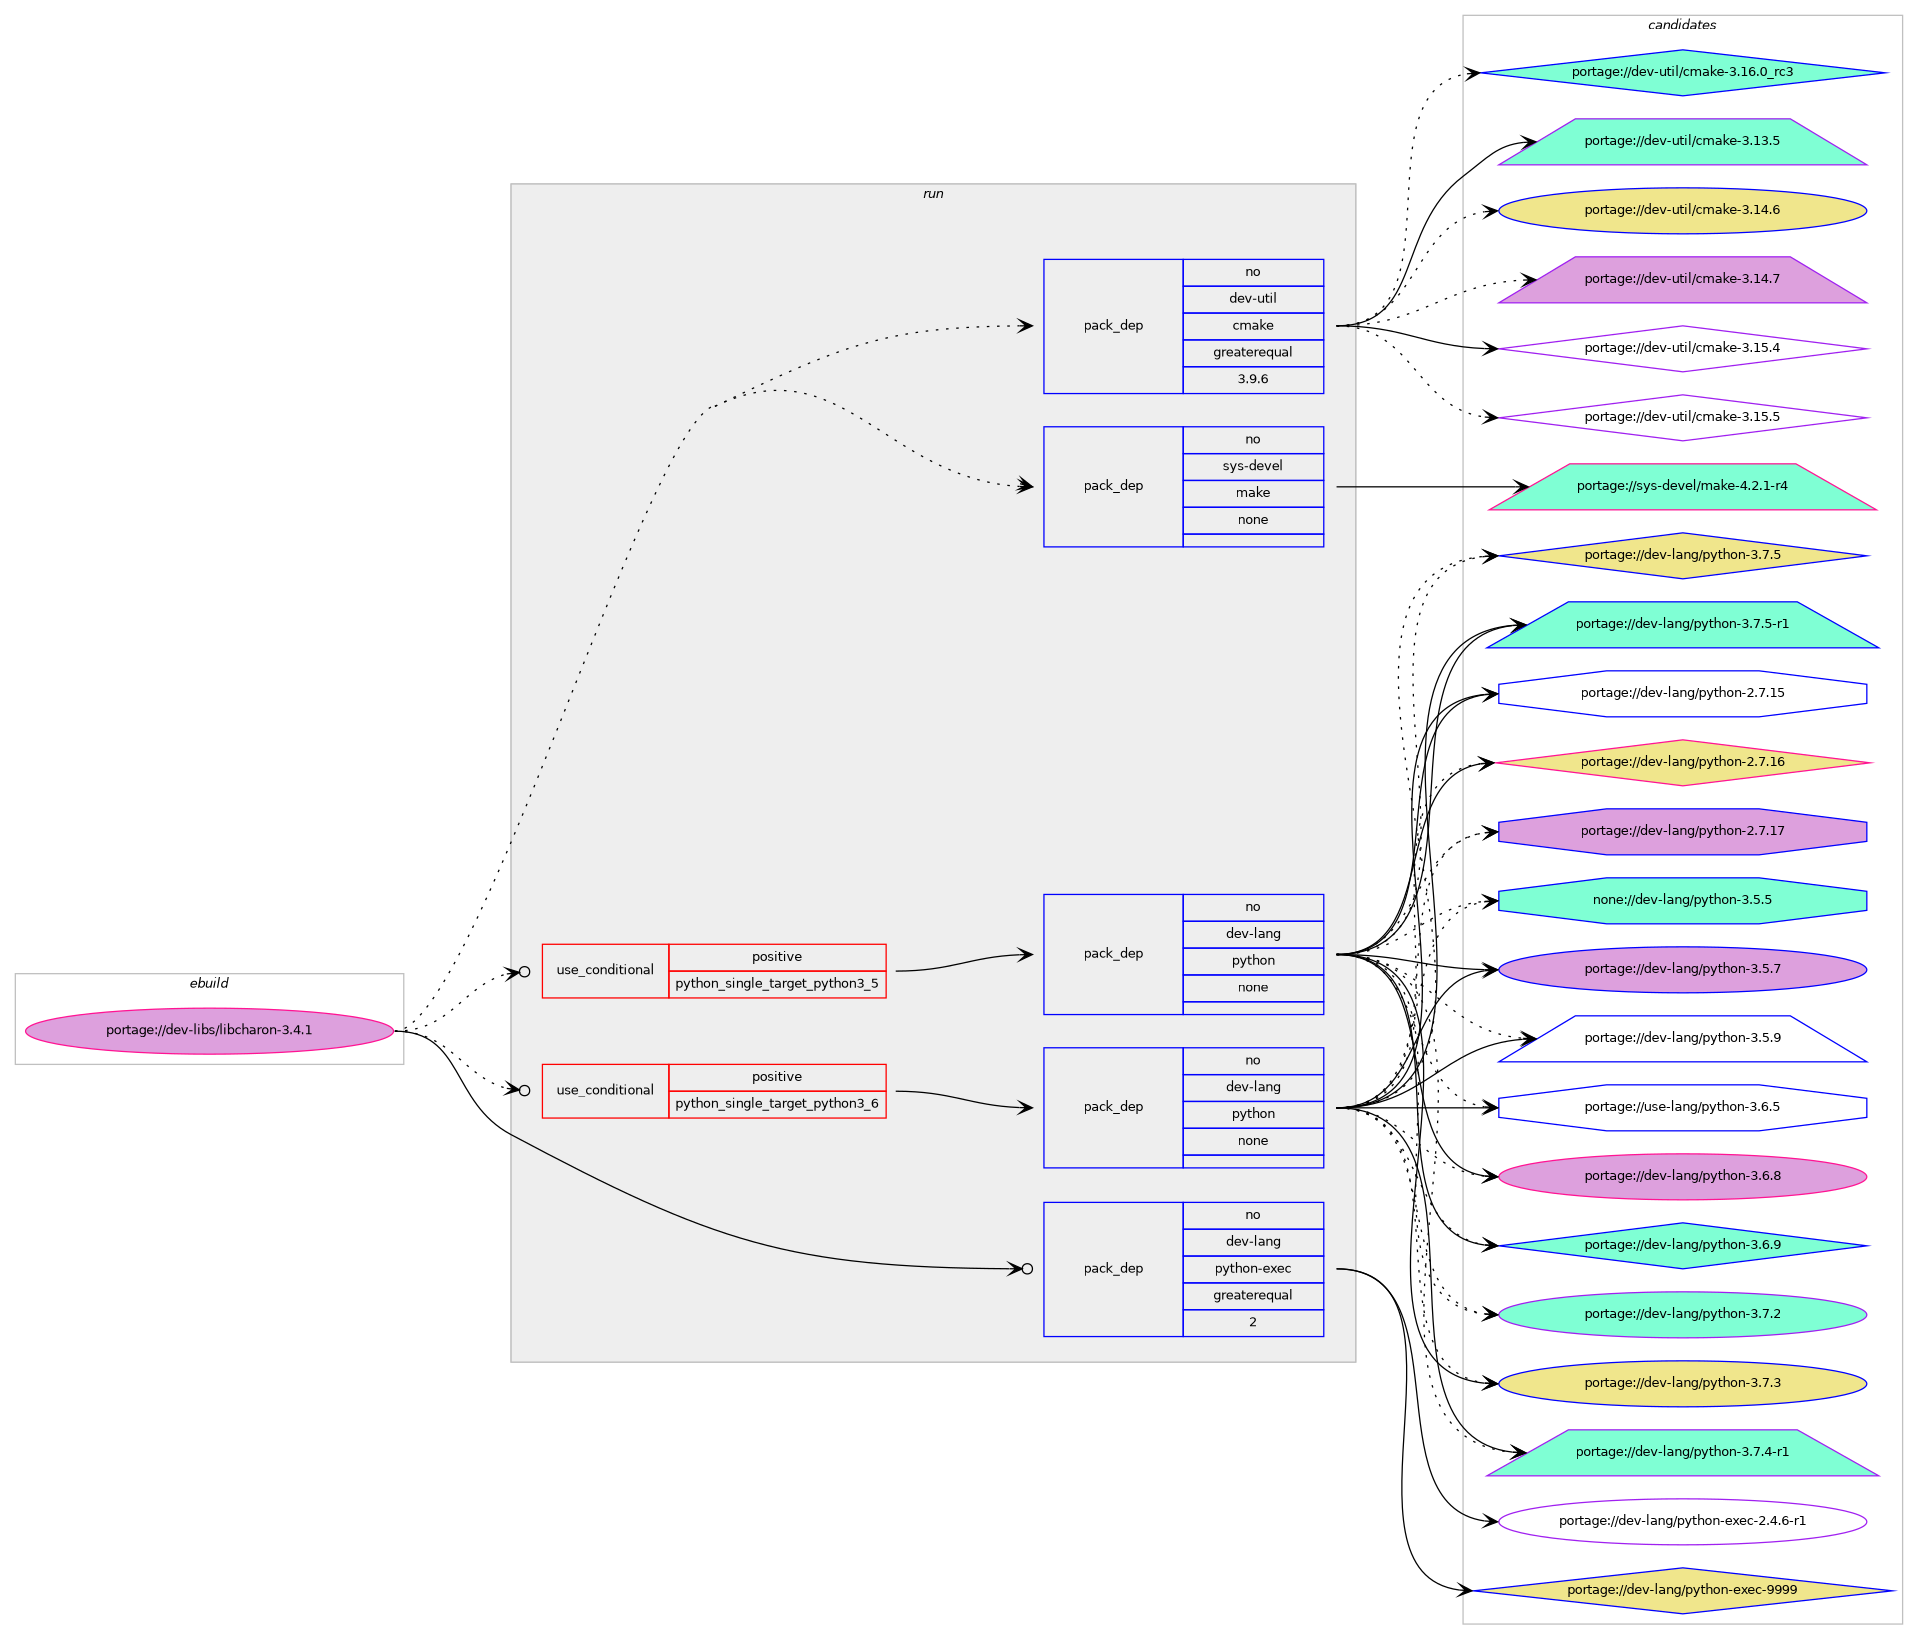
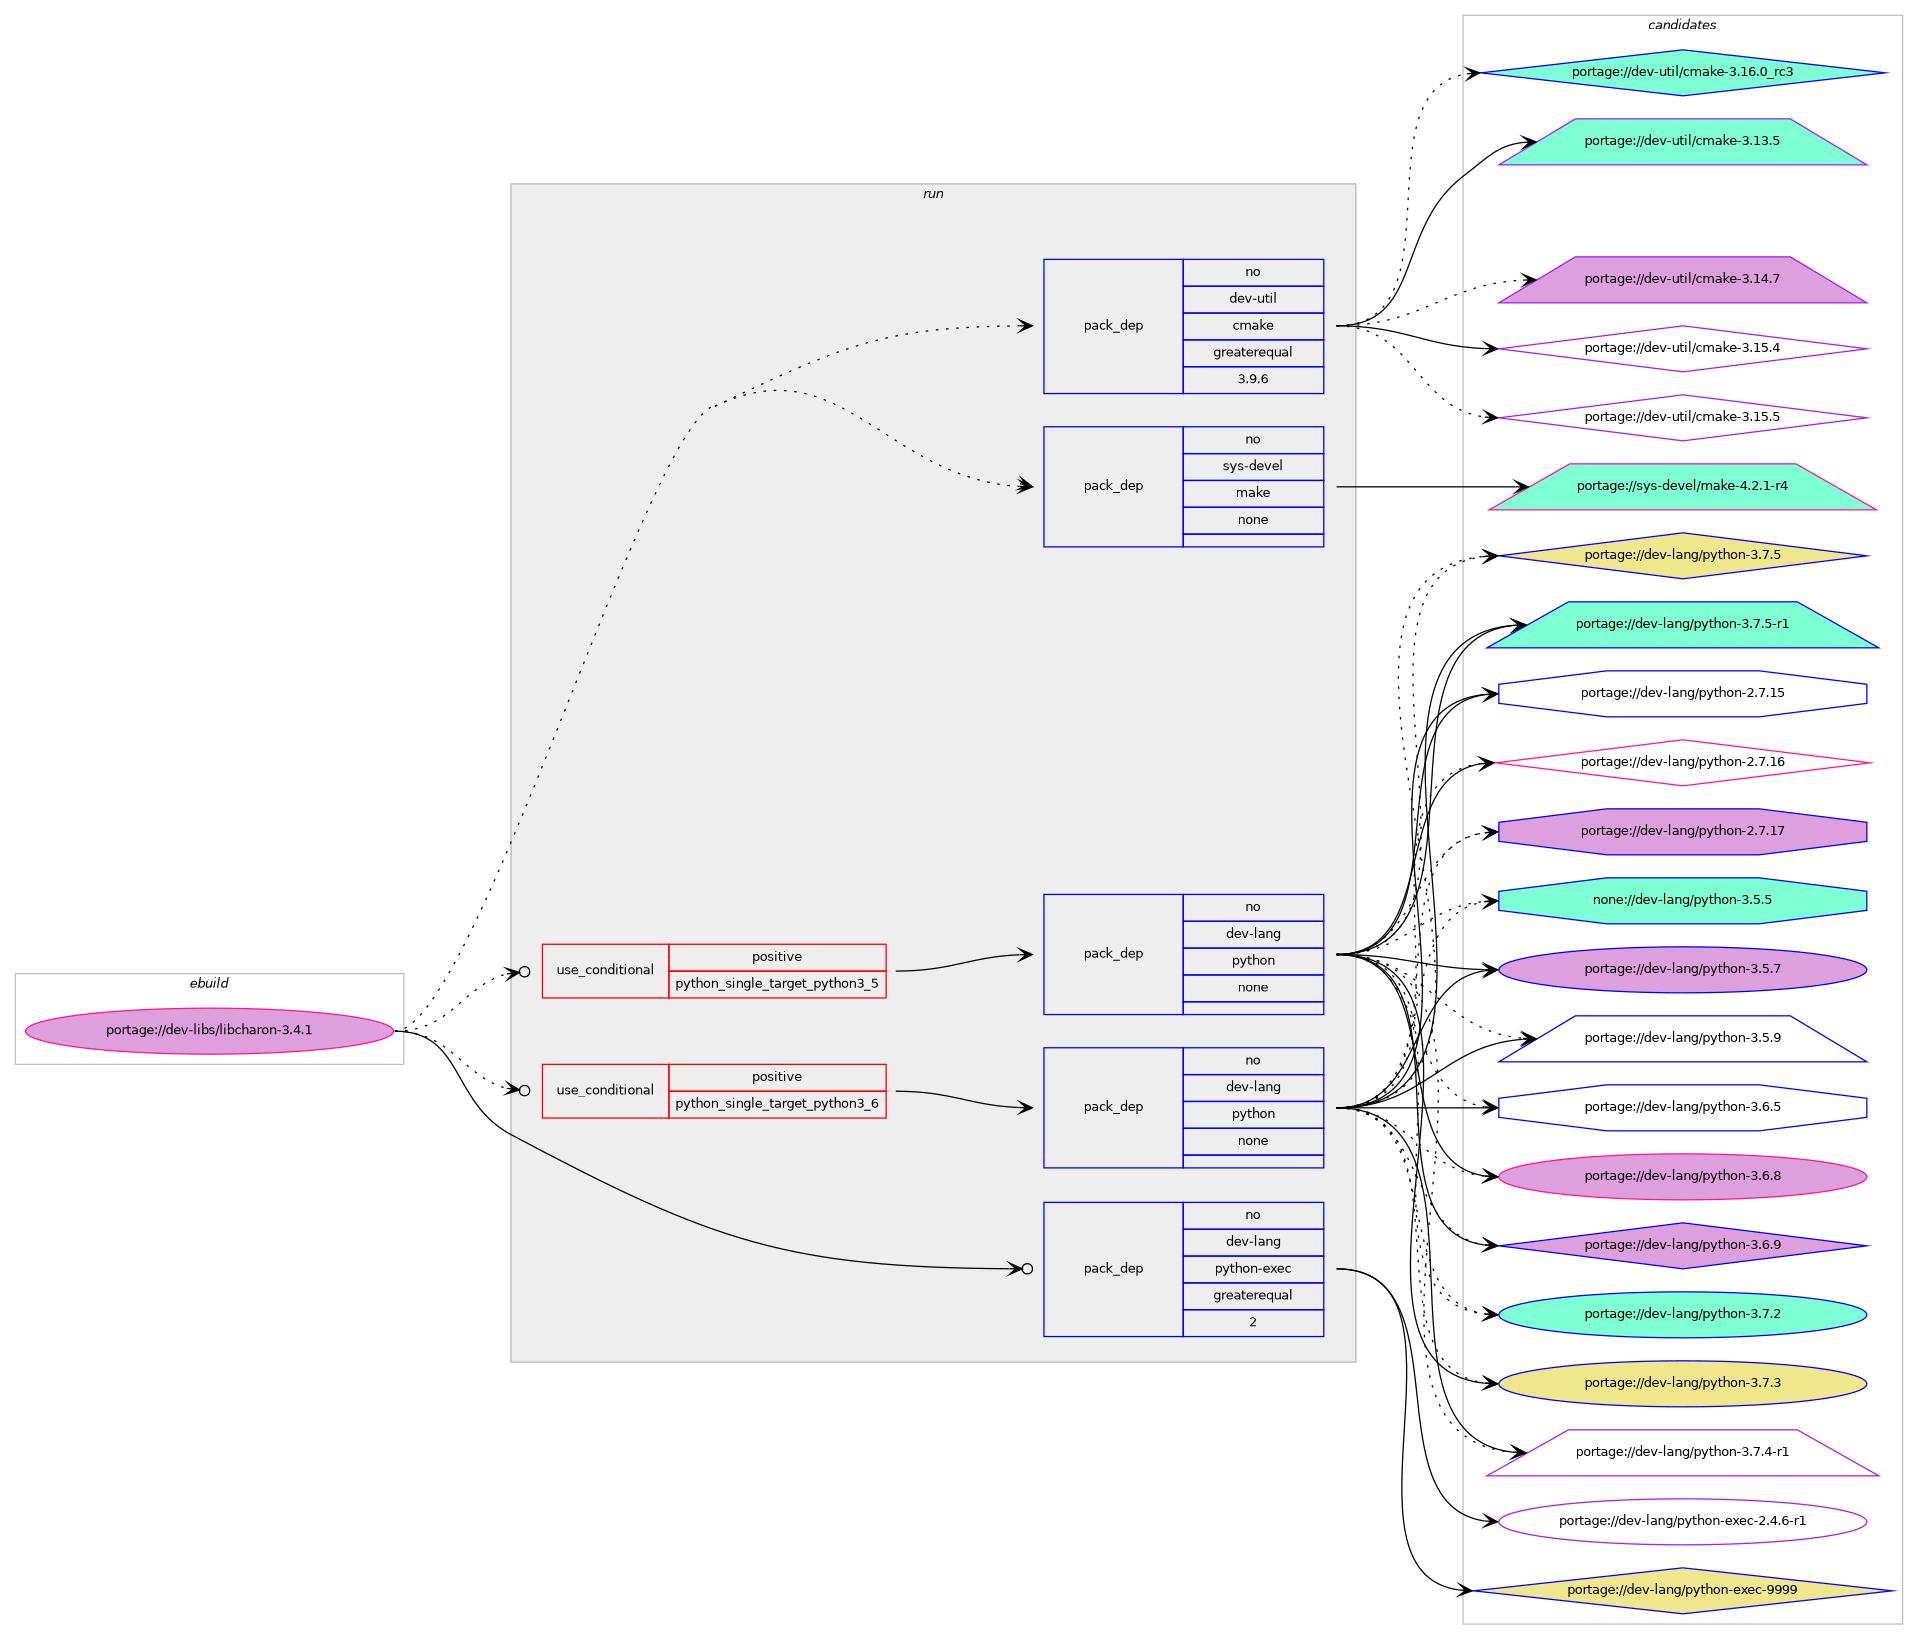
node "portage://dev-util/cmake-3.14.6": removed
node "portage://dev-lang/python-2.7.16": fillcolor khaki -> white
node "portage://use-lang/python-3.6.5": label "portage://use-lang/python-3.6.5" -> "portage://dev-lang/python-3.6.5"
node "portage://dev-lang/python-3.6.9": fillcolor aquamarine -> plum
node "portage://dev-lang/python-3.7.2": color purple -> blue
node "portage://dev-lang/python-3.7.4-r1": fillcolor aquamarine -> white
